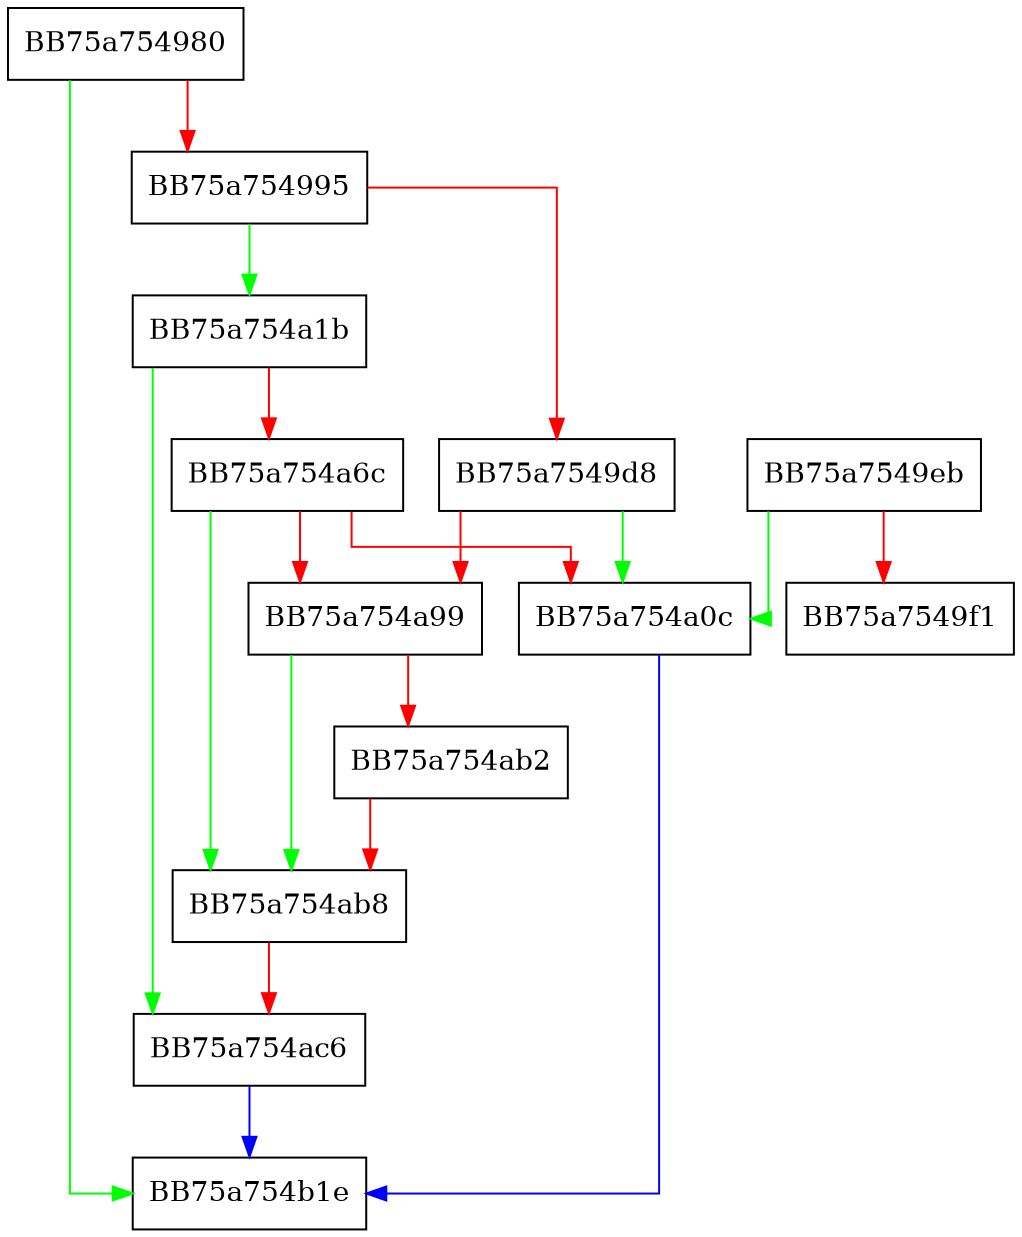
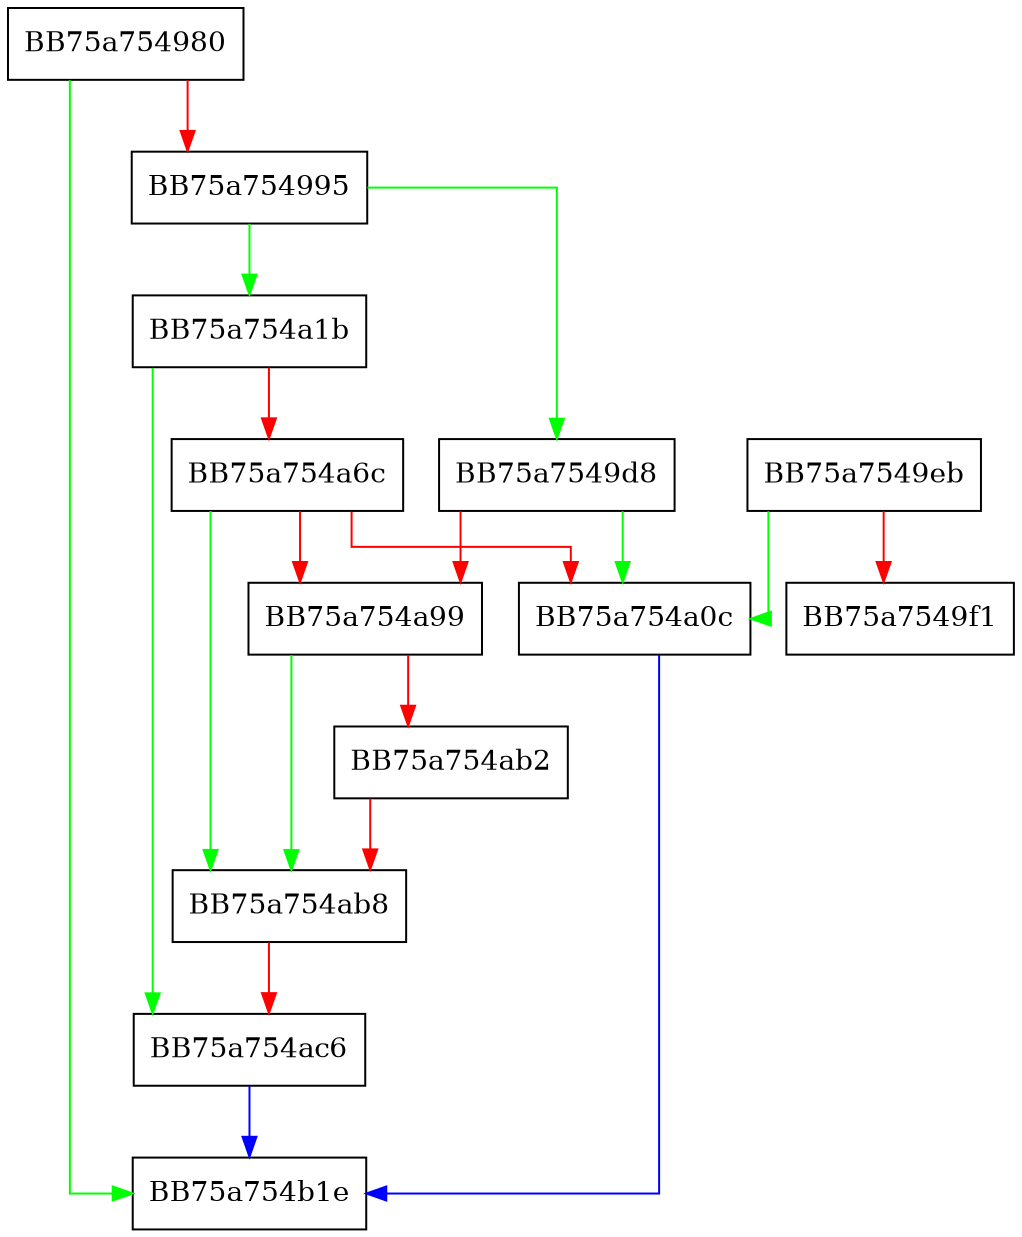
edge "BB75a754995" -> "BB75a7549d8": color red -> green
